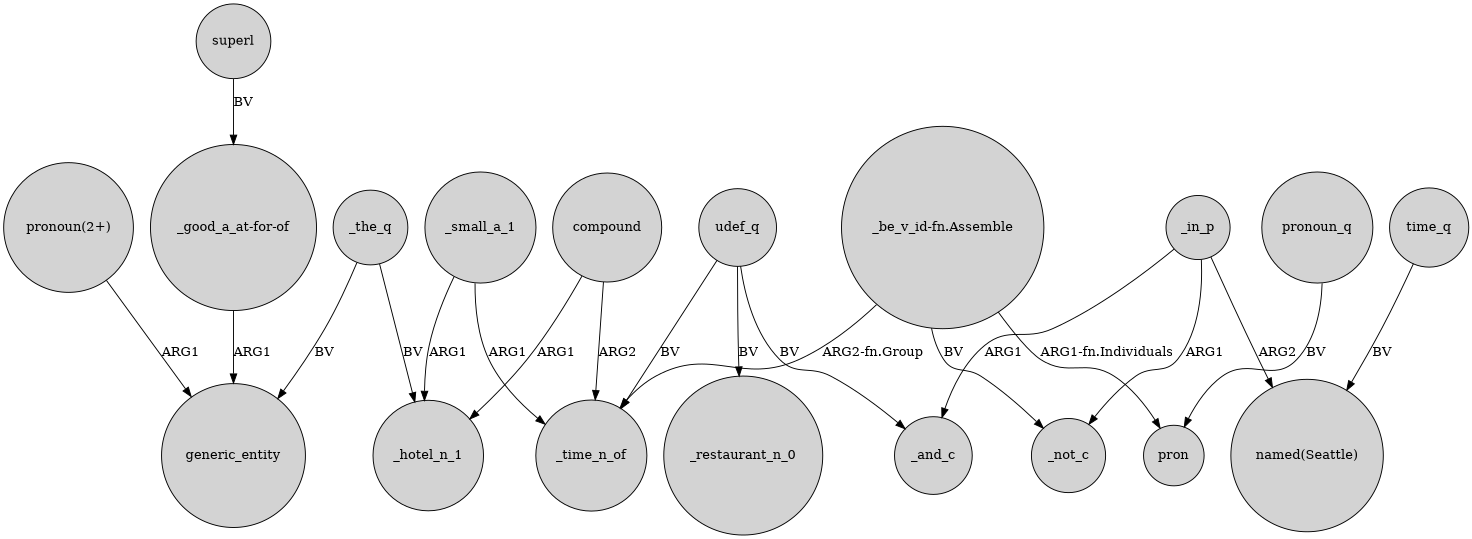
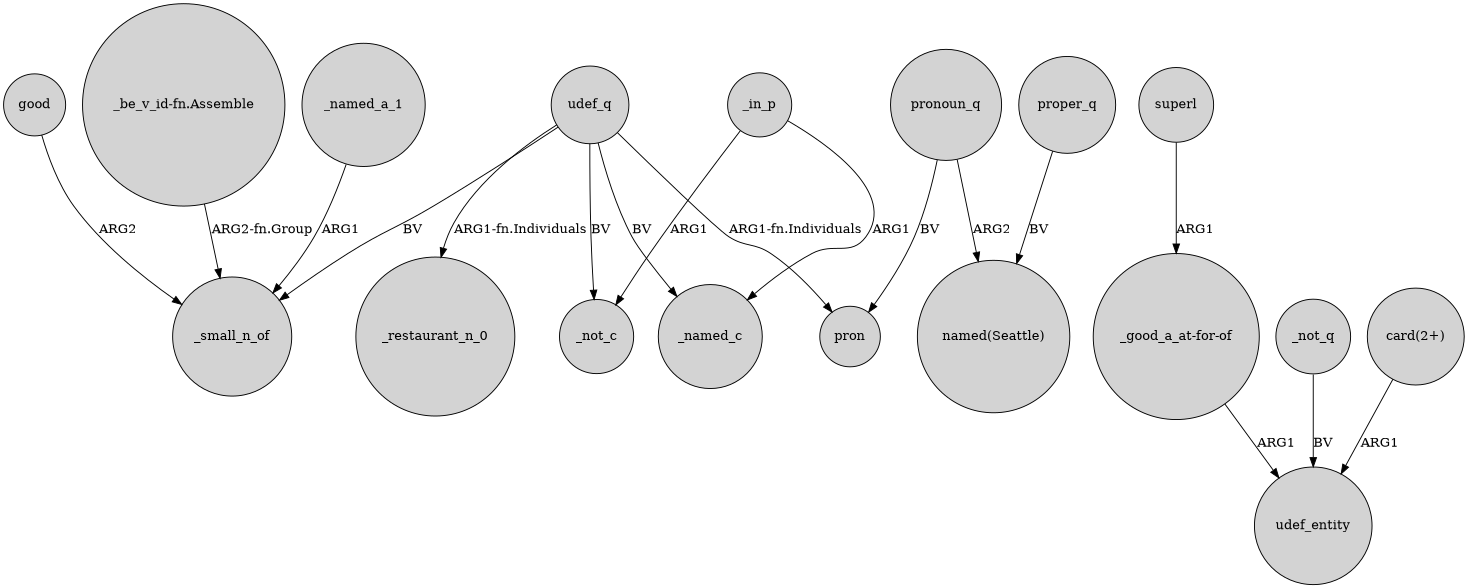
edge "superl" -> "_good_a_at-for-of": label "BV" -> "ARG1"
node "pronoun(2+)": label "pronoun(2+)" -> "card(2+)"
node "_the_q": label "_the_q" -> "_not_q"
node "_small_a_1": label "_small_a_1" -> "_named_a_1"
node "compound": label "compound" -> "good"
node "time_q": label "time_q" -> "proper_q"
edge "_in_p" -> "named(Seattle)": now "pronoun_q" -> "named(Seattle)"
edge "udef_q" -> "_restaurant_n_0": label "BV" -> "ARG1-fn.Individuals"
edge "_be_v_id-fn.Assemble" -> "pron": now "udef_q" -> "pron"
edge "_be_v_id-fn.Assemble" -> "_not_c": now "udef_q" -> "_not_c"
node "generic_entity": label "generic_entity" -> "udef_entity"
node "_hotel_n_1": removed
node "_time_n_of": label "_time_n_of" -> "_small_n_of"
node "_and_c": label "_and_c" -> "_named_c"
